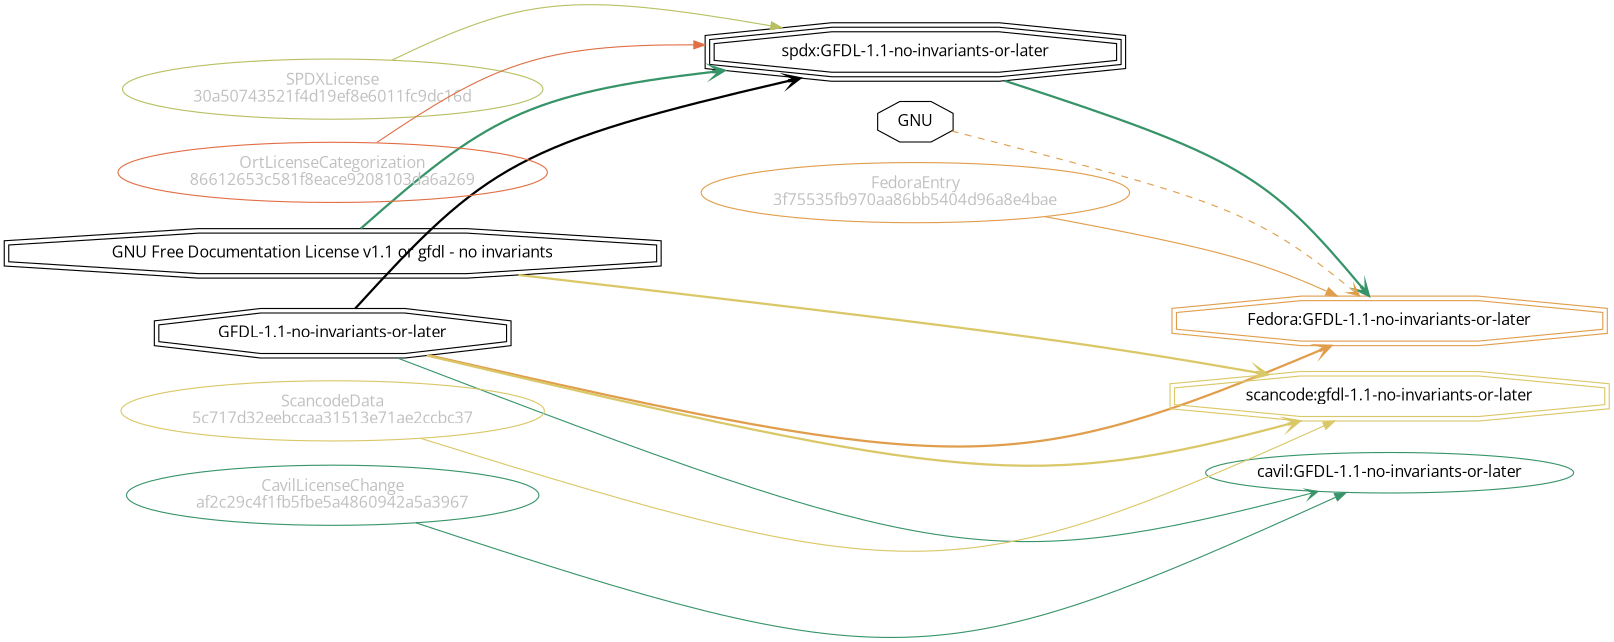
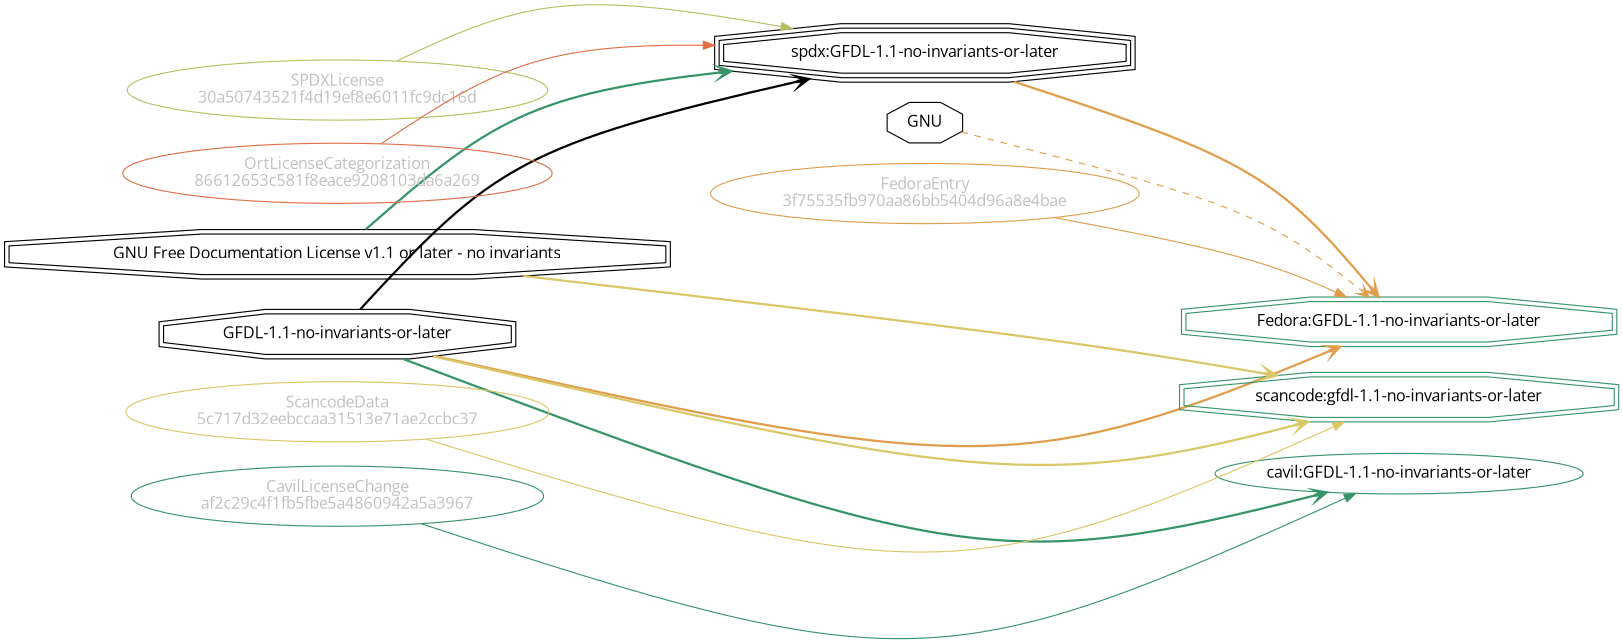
edge "spdx:GFDL-1.1-no-invariants-or-later" -> "Fedora:GFDL-1.1-no-invariants-or-later": color #379469 -> #e09d4b
node "GNU Free Documentation License v1.1 or gfdl - no invariants": label "GNU Free Documentation License v1.1 or gfdl - no invariants" -> "GNU Free Documentation License v1.1 or later - no invariants"
node "Fedora:GFDL-1.1-no-invariants-or-later": color #e09d4b -> #379469
node "scancode:gfdl-1.1-no-invariants-or-later": color #dac767 -> #379469
edge "GFDL-1.1-no-invariants-or-later" -> "cavil:GFDL-1.1-no-invariants-or-later": style solid -> bold
